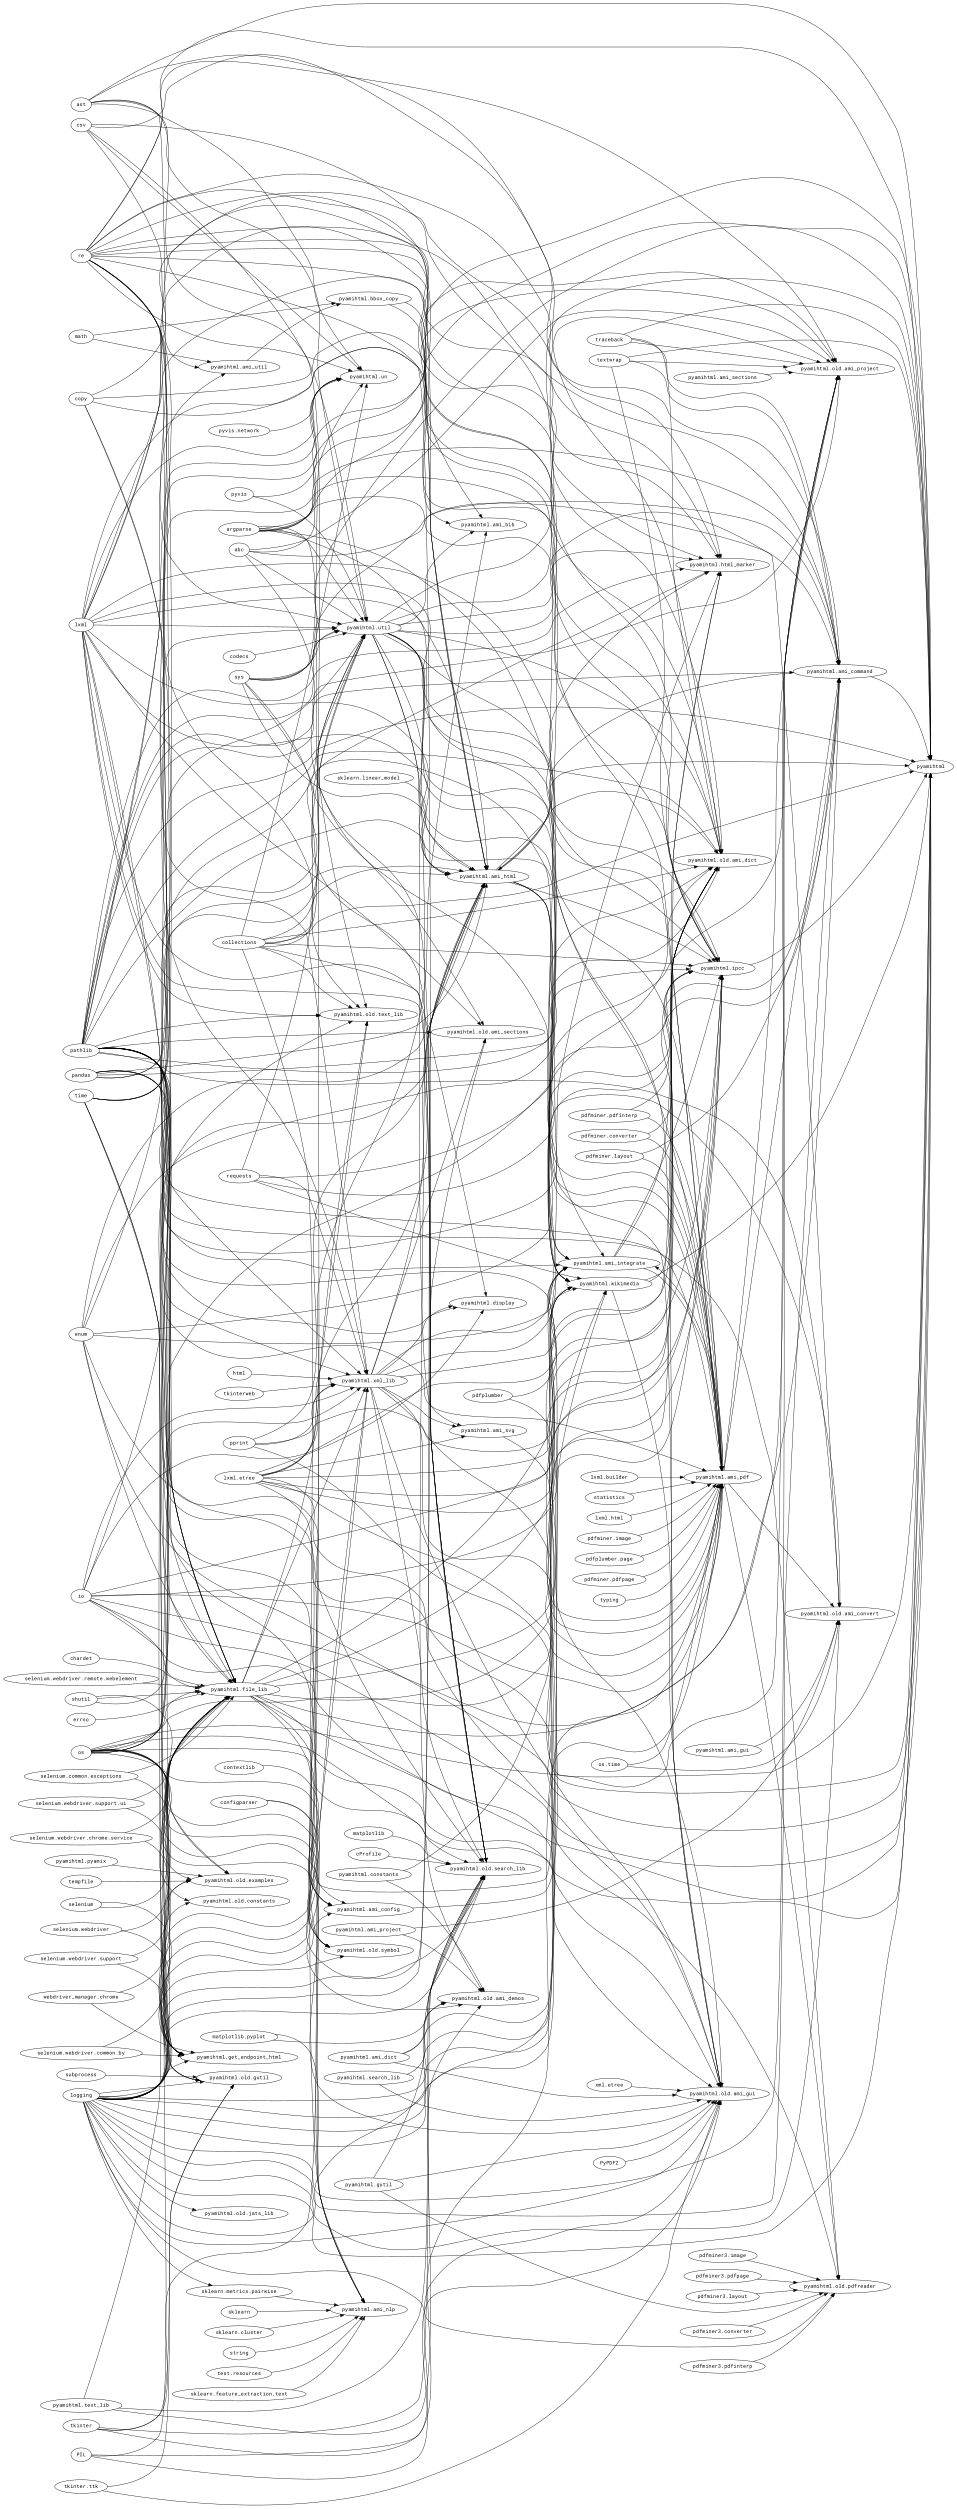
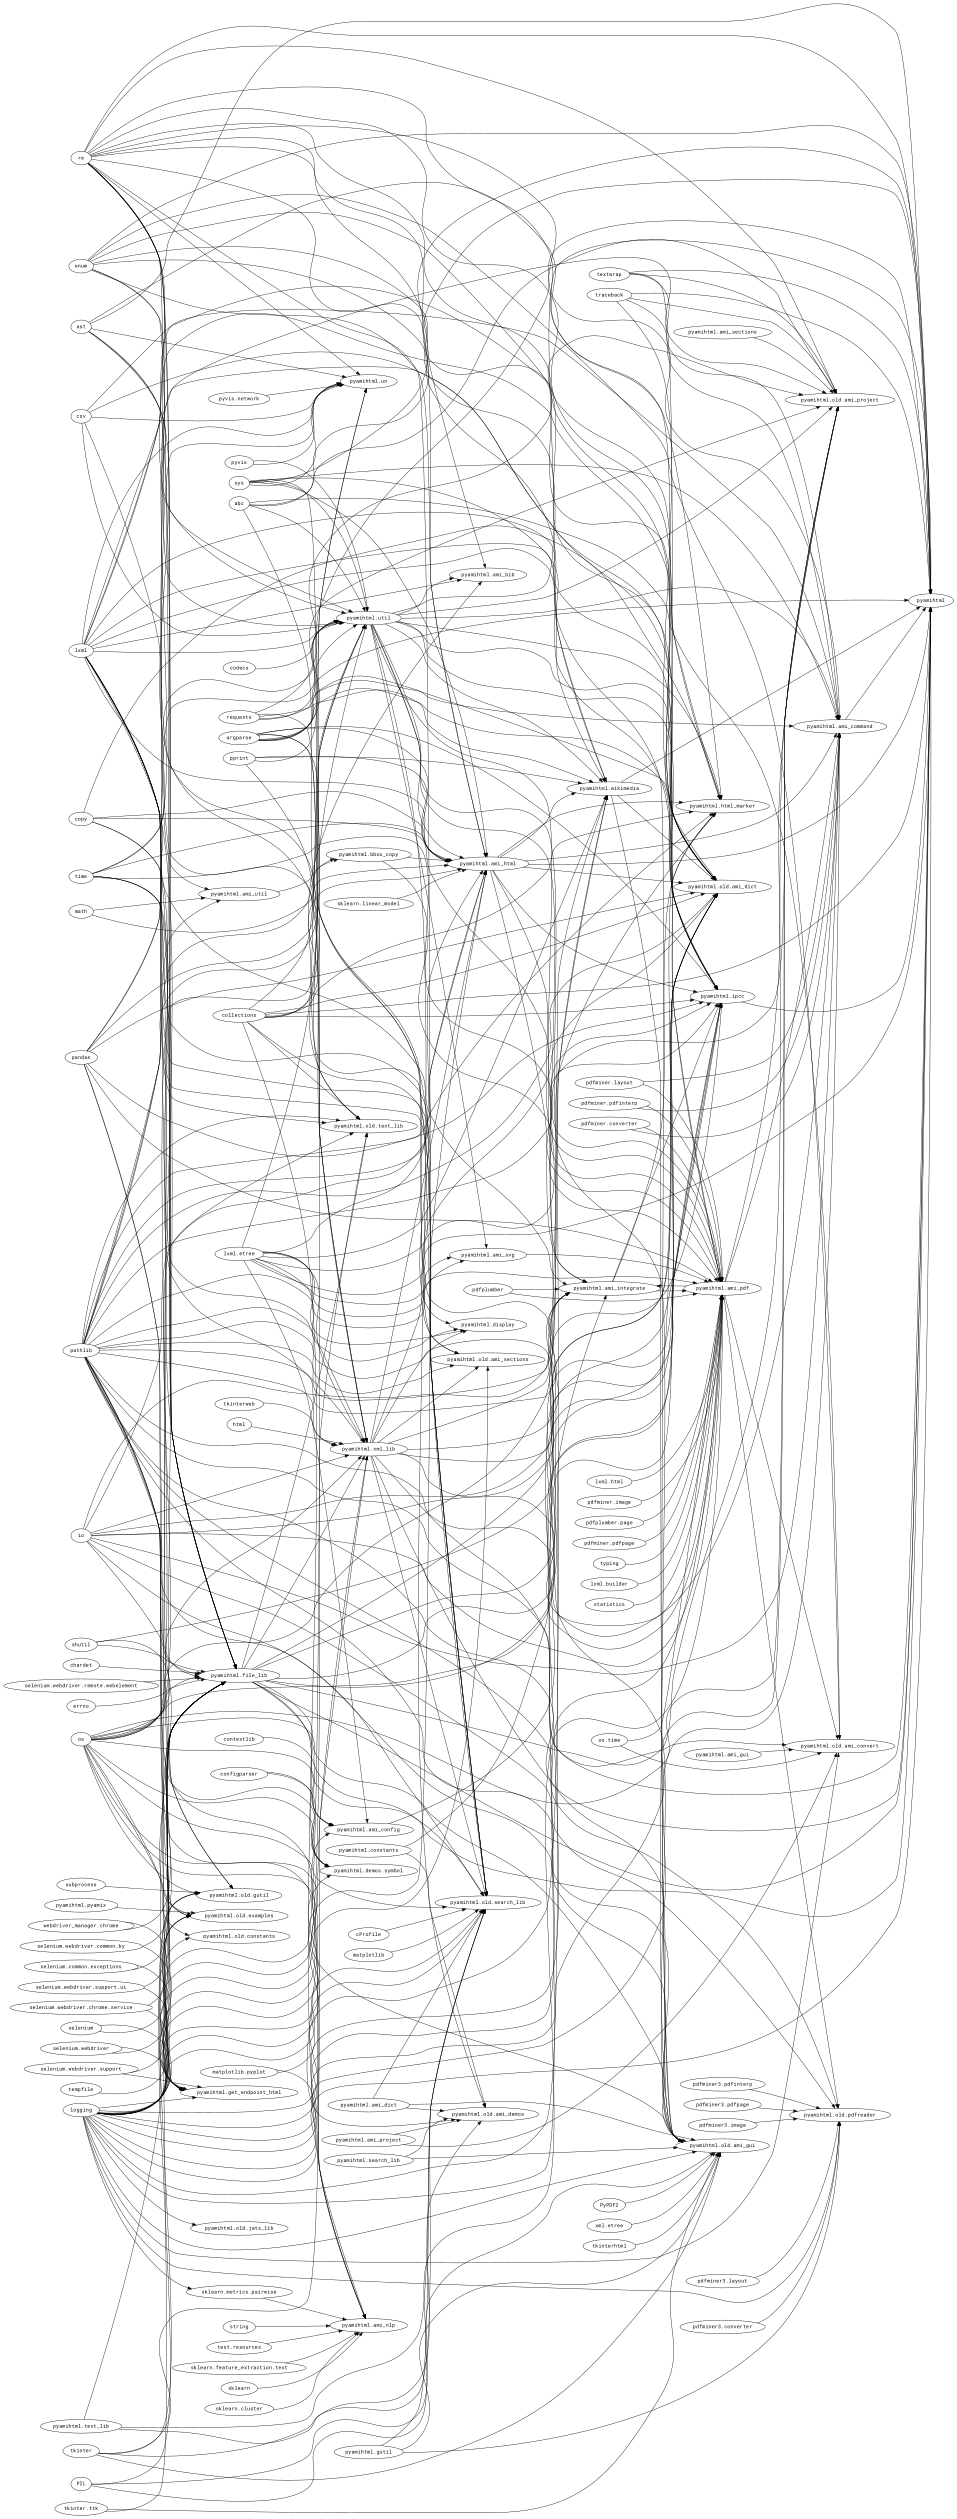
edge "pyamihtml.ami_command" -> "pyamihtml.ami_html": reversed
node "pyamihtml.old.symbol": label "pyamihtml.old.symbol" -> "pyamihtml.demos.symbol"
node "tkinterhtml": added
